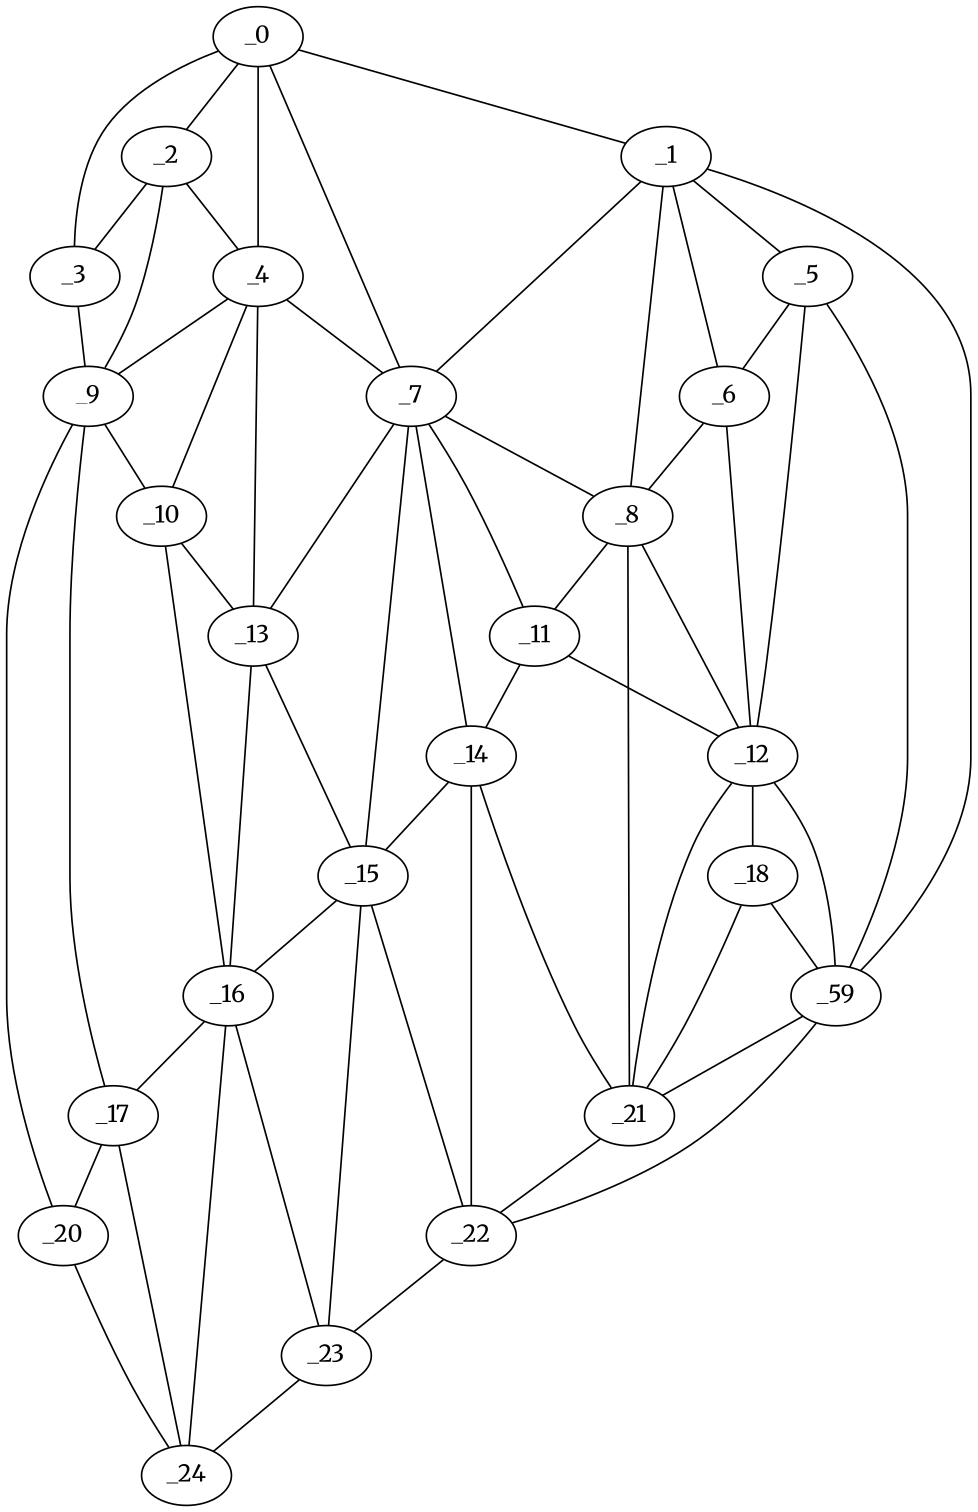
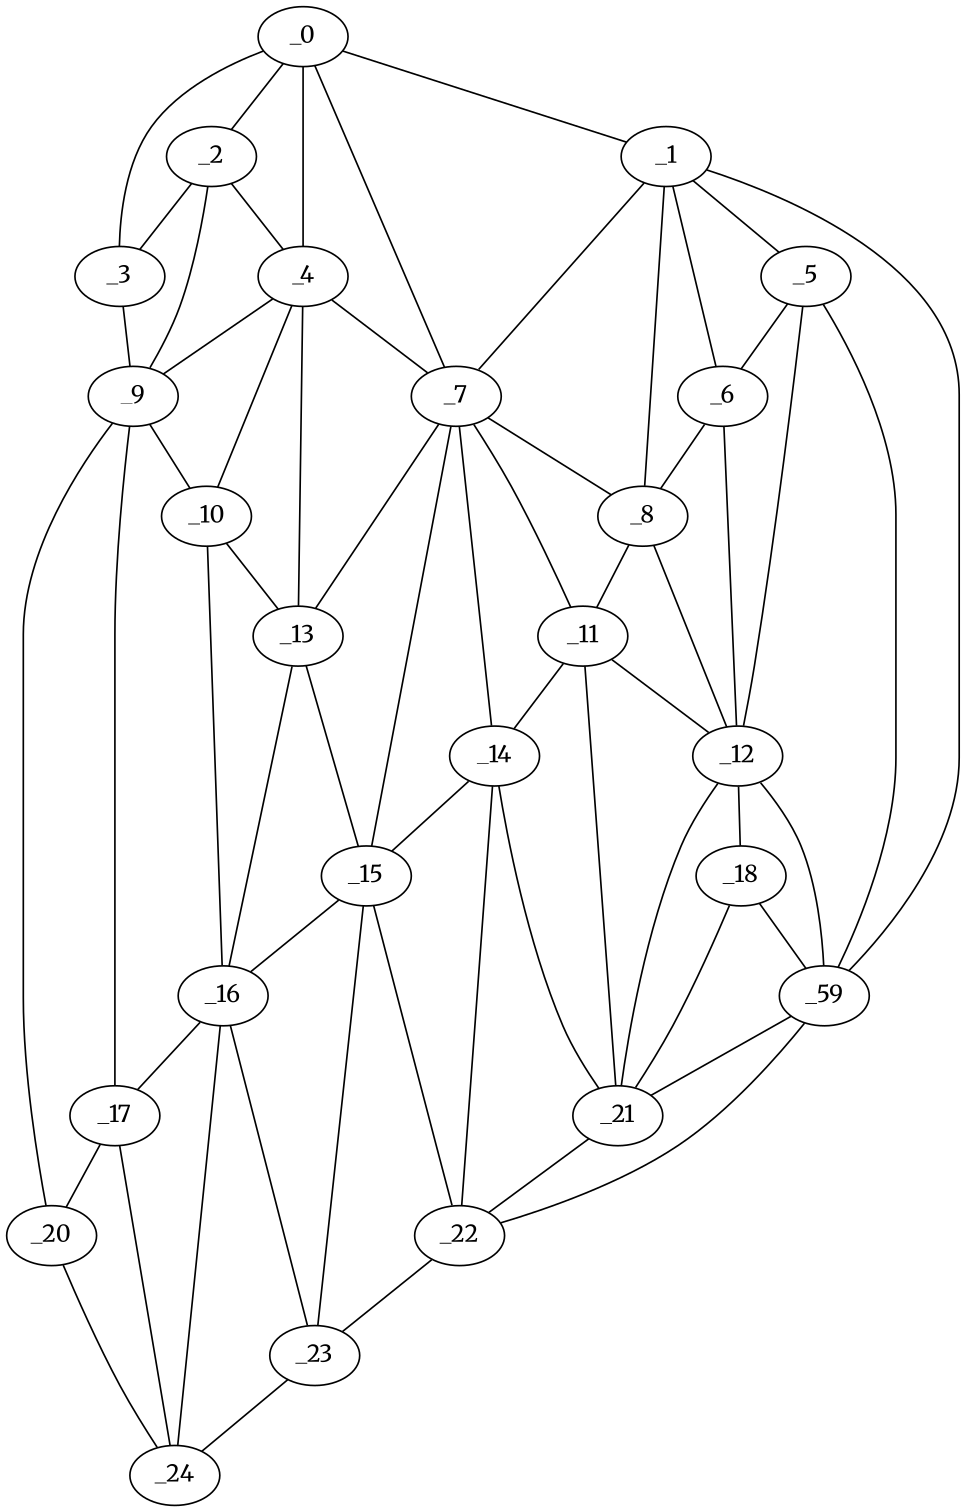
edge "_8" -- "_21": now "_11" -- "_21"
